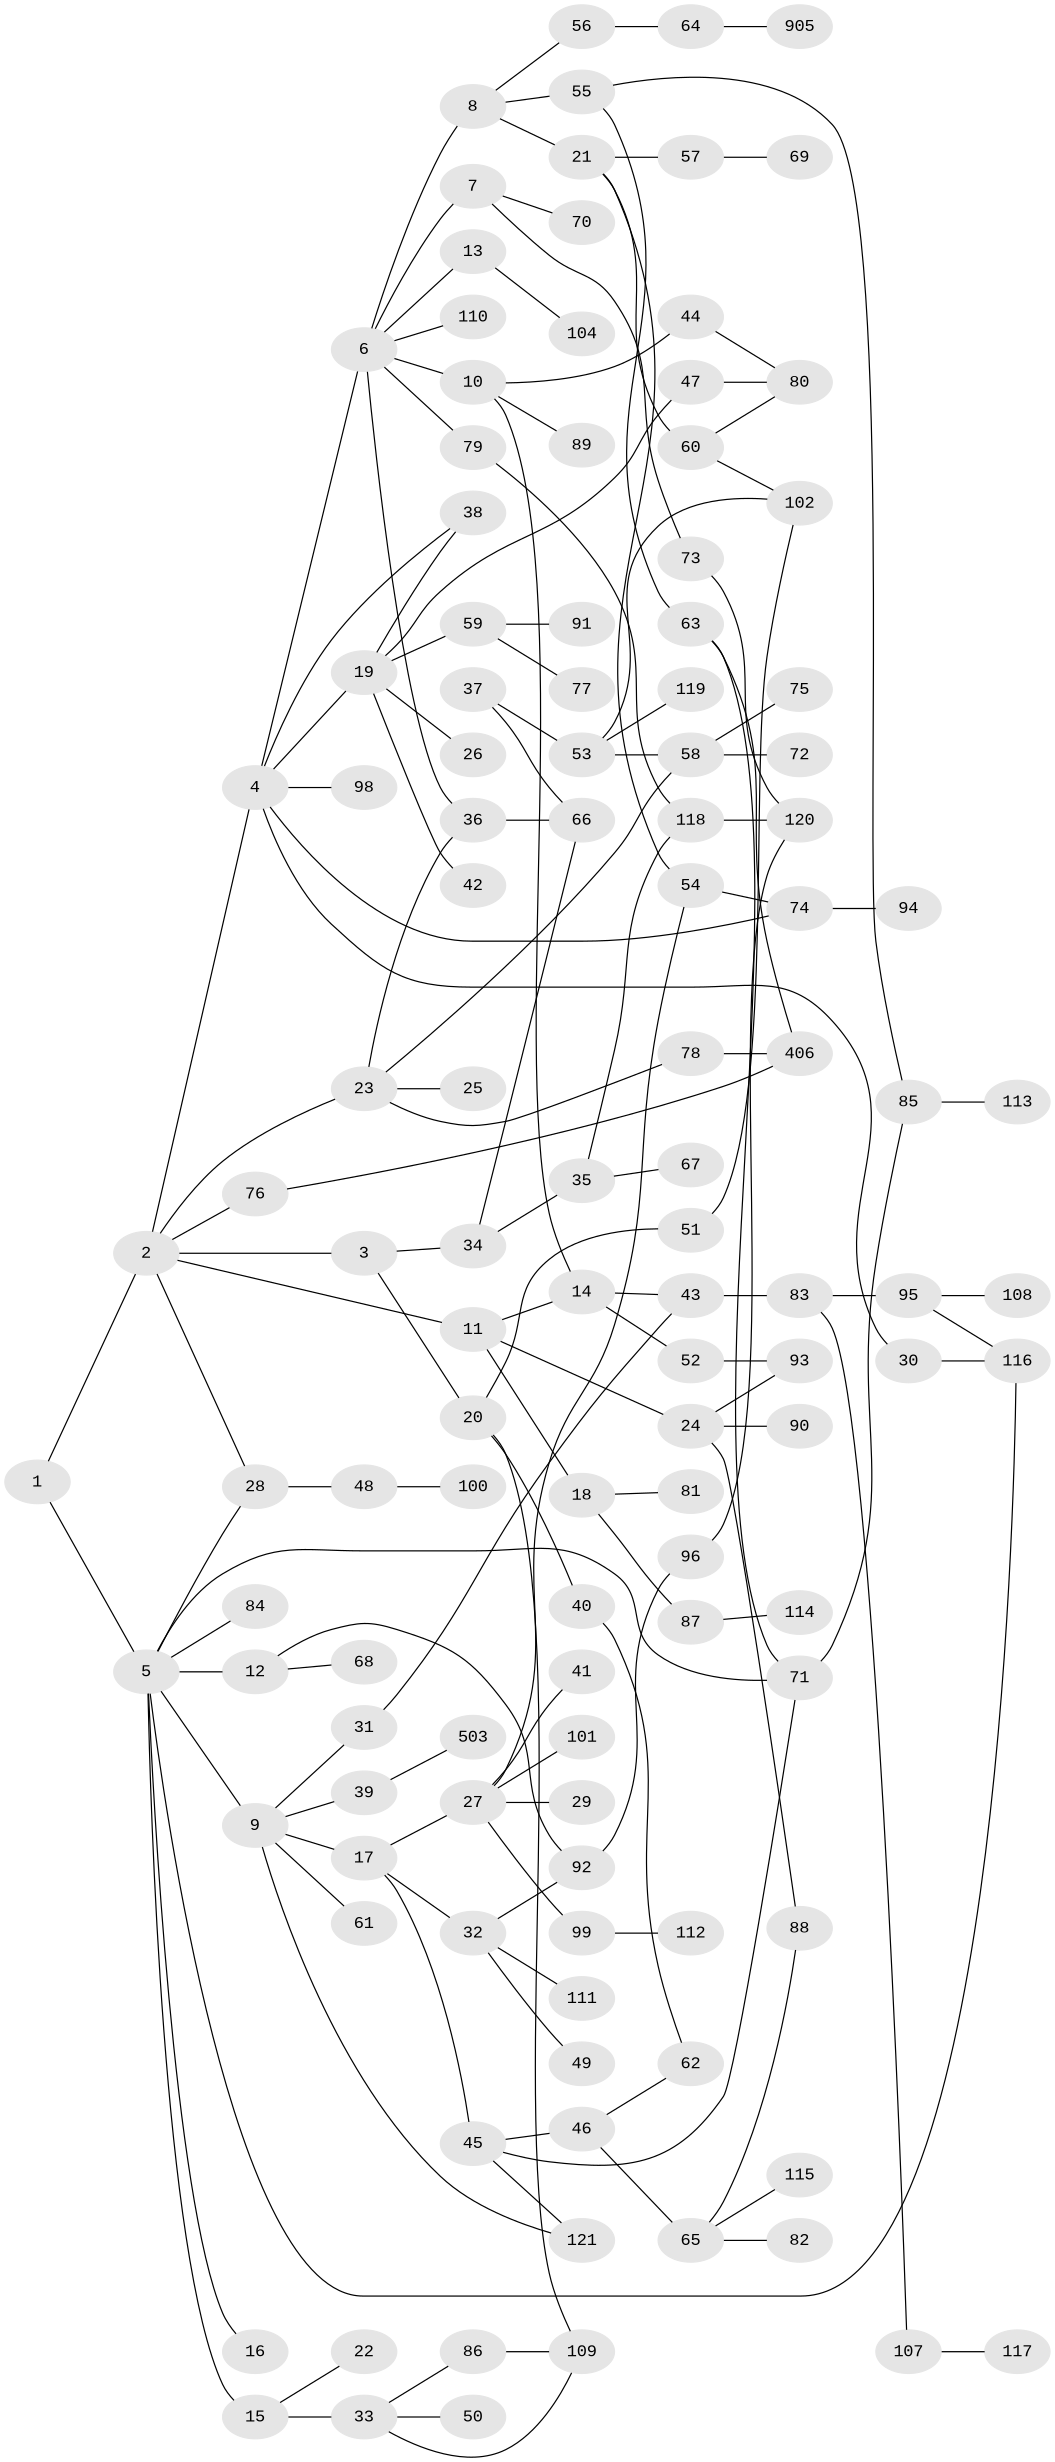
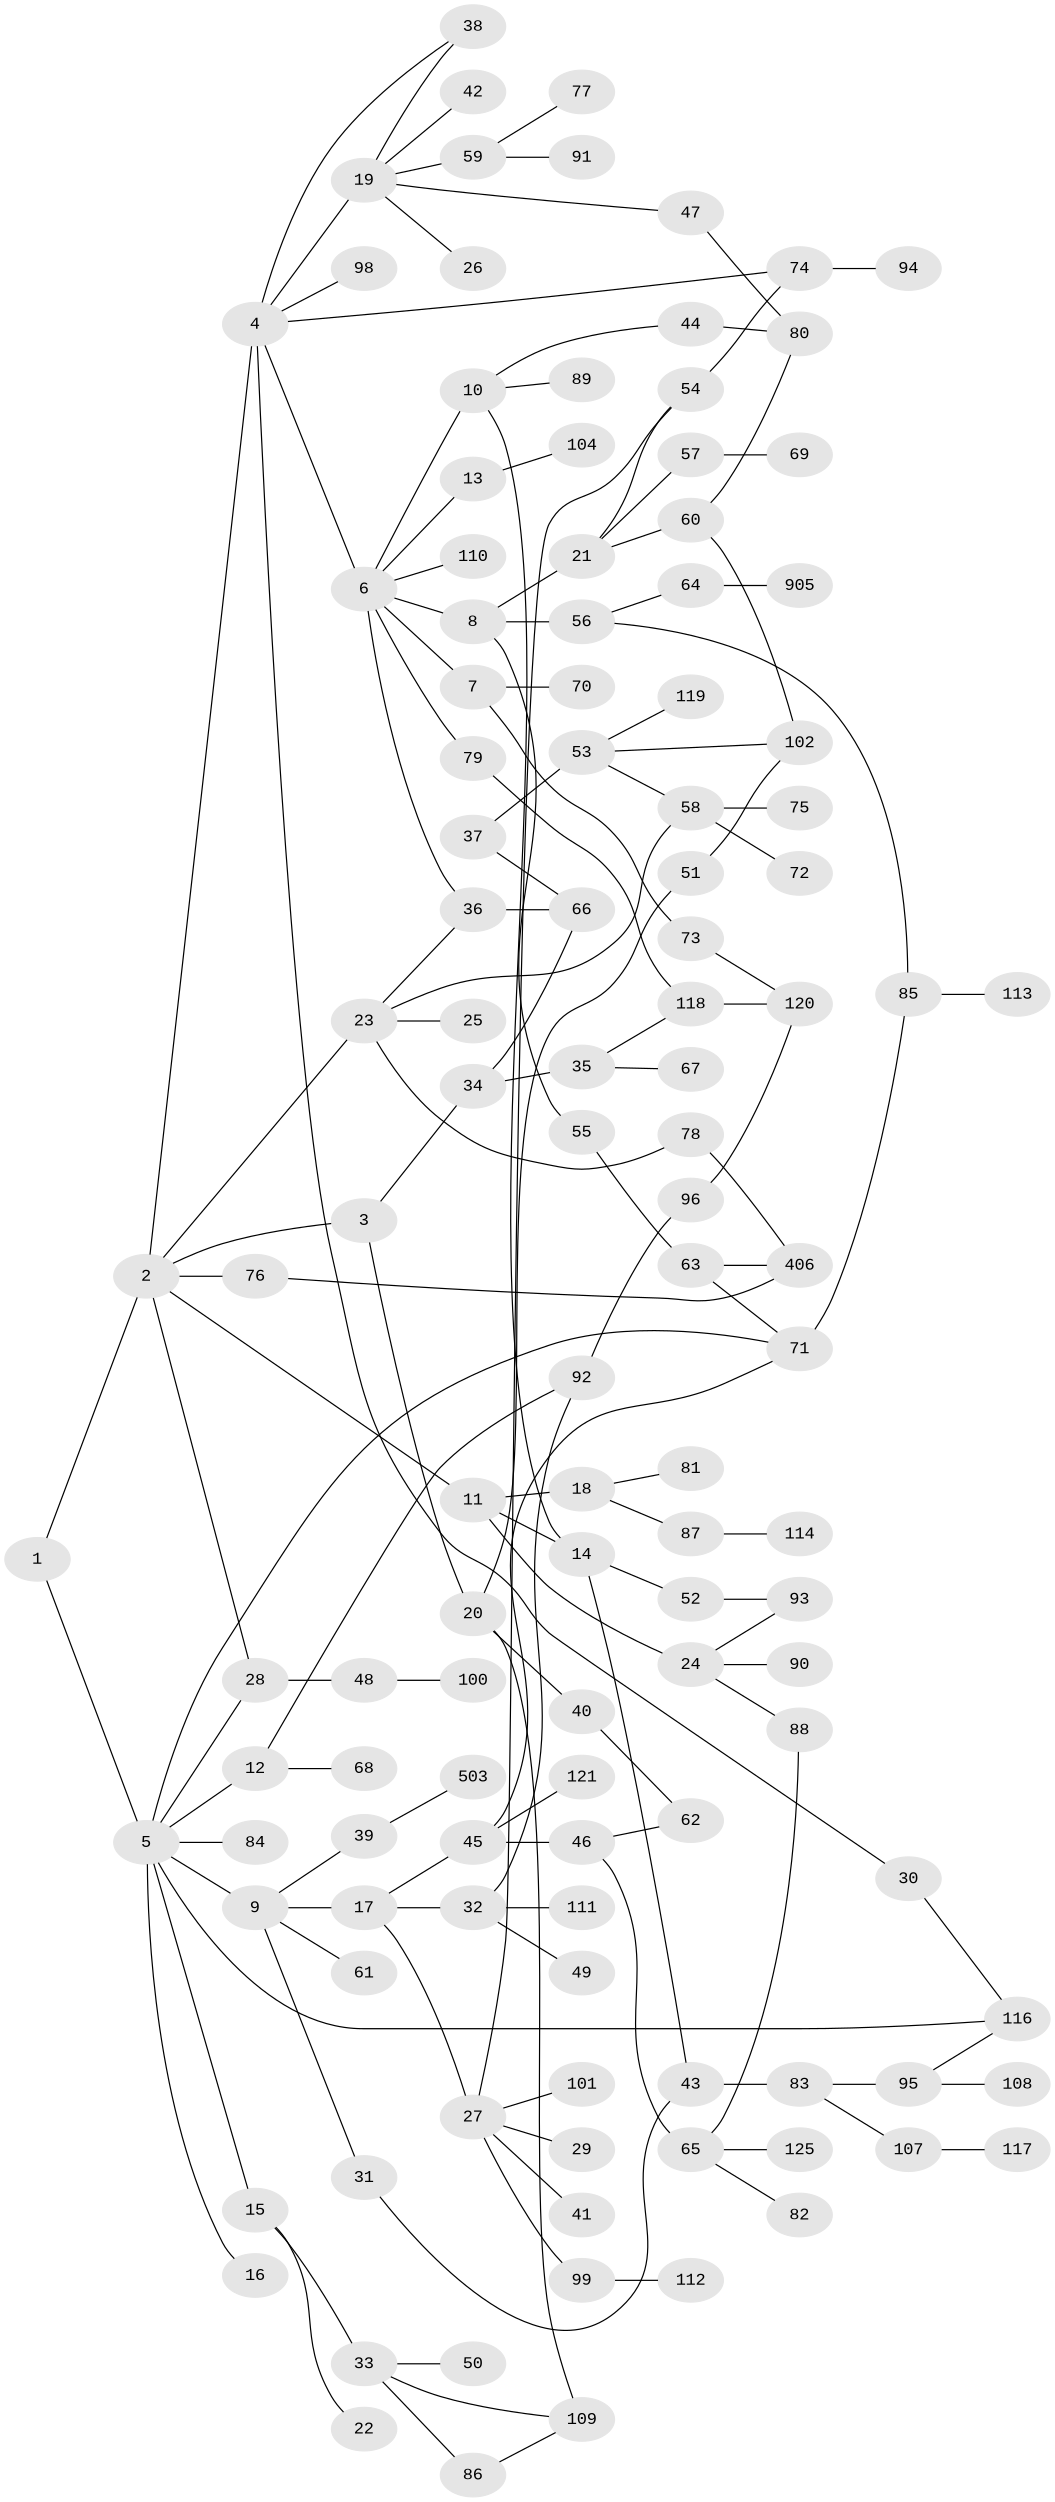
edge "55" -- "85": now "56" -- "85"
edge "9" -- "121": removed
node "115": label "115" -> "125"
